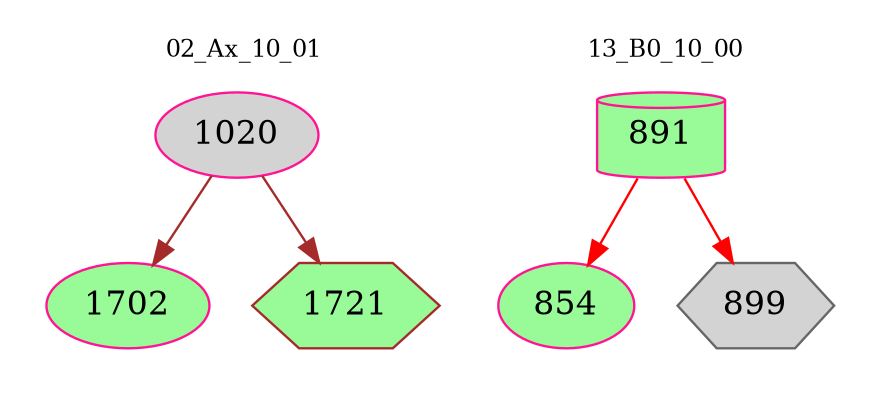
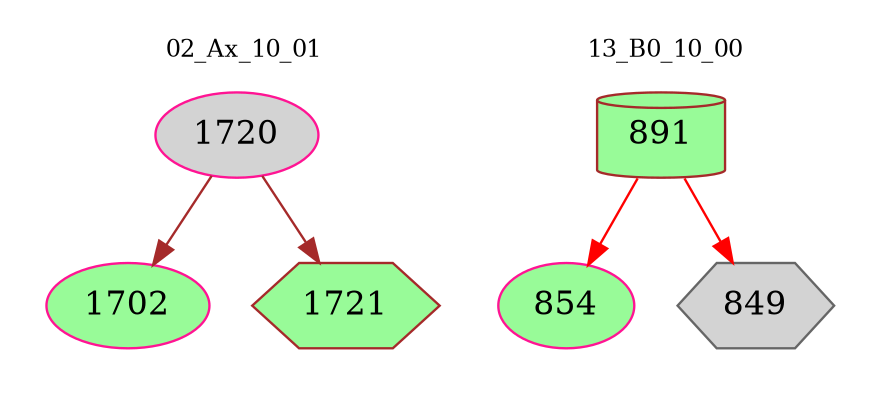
node "1020": label "1020" -> "1720"
node "891": color deeppink -> brown
node "899": label "899" -> "849"
